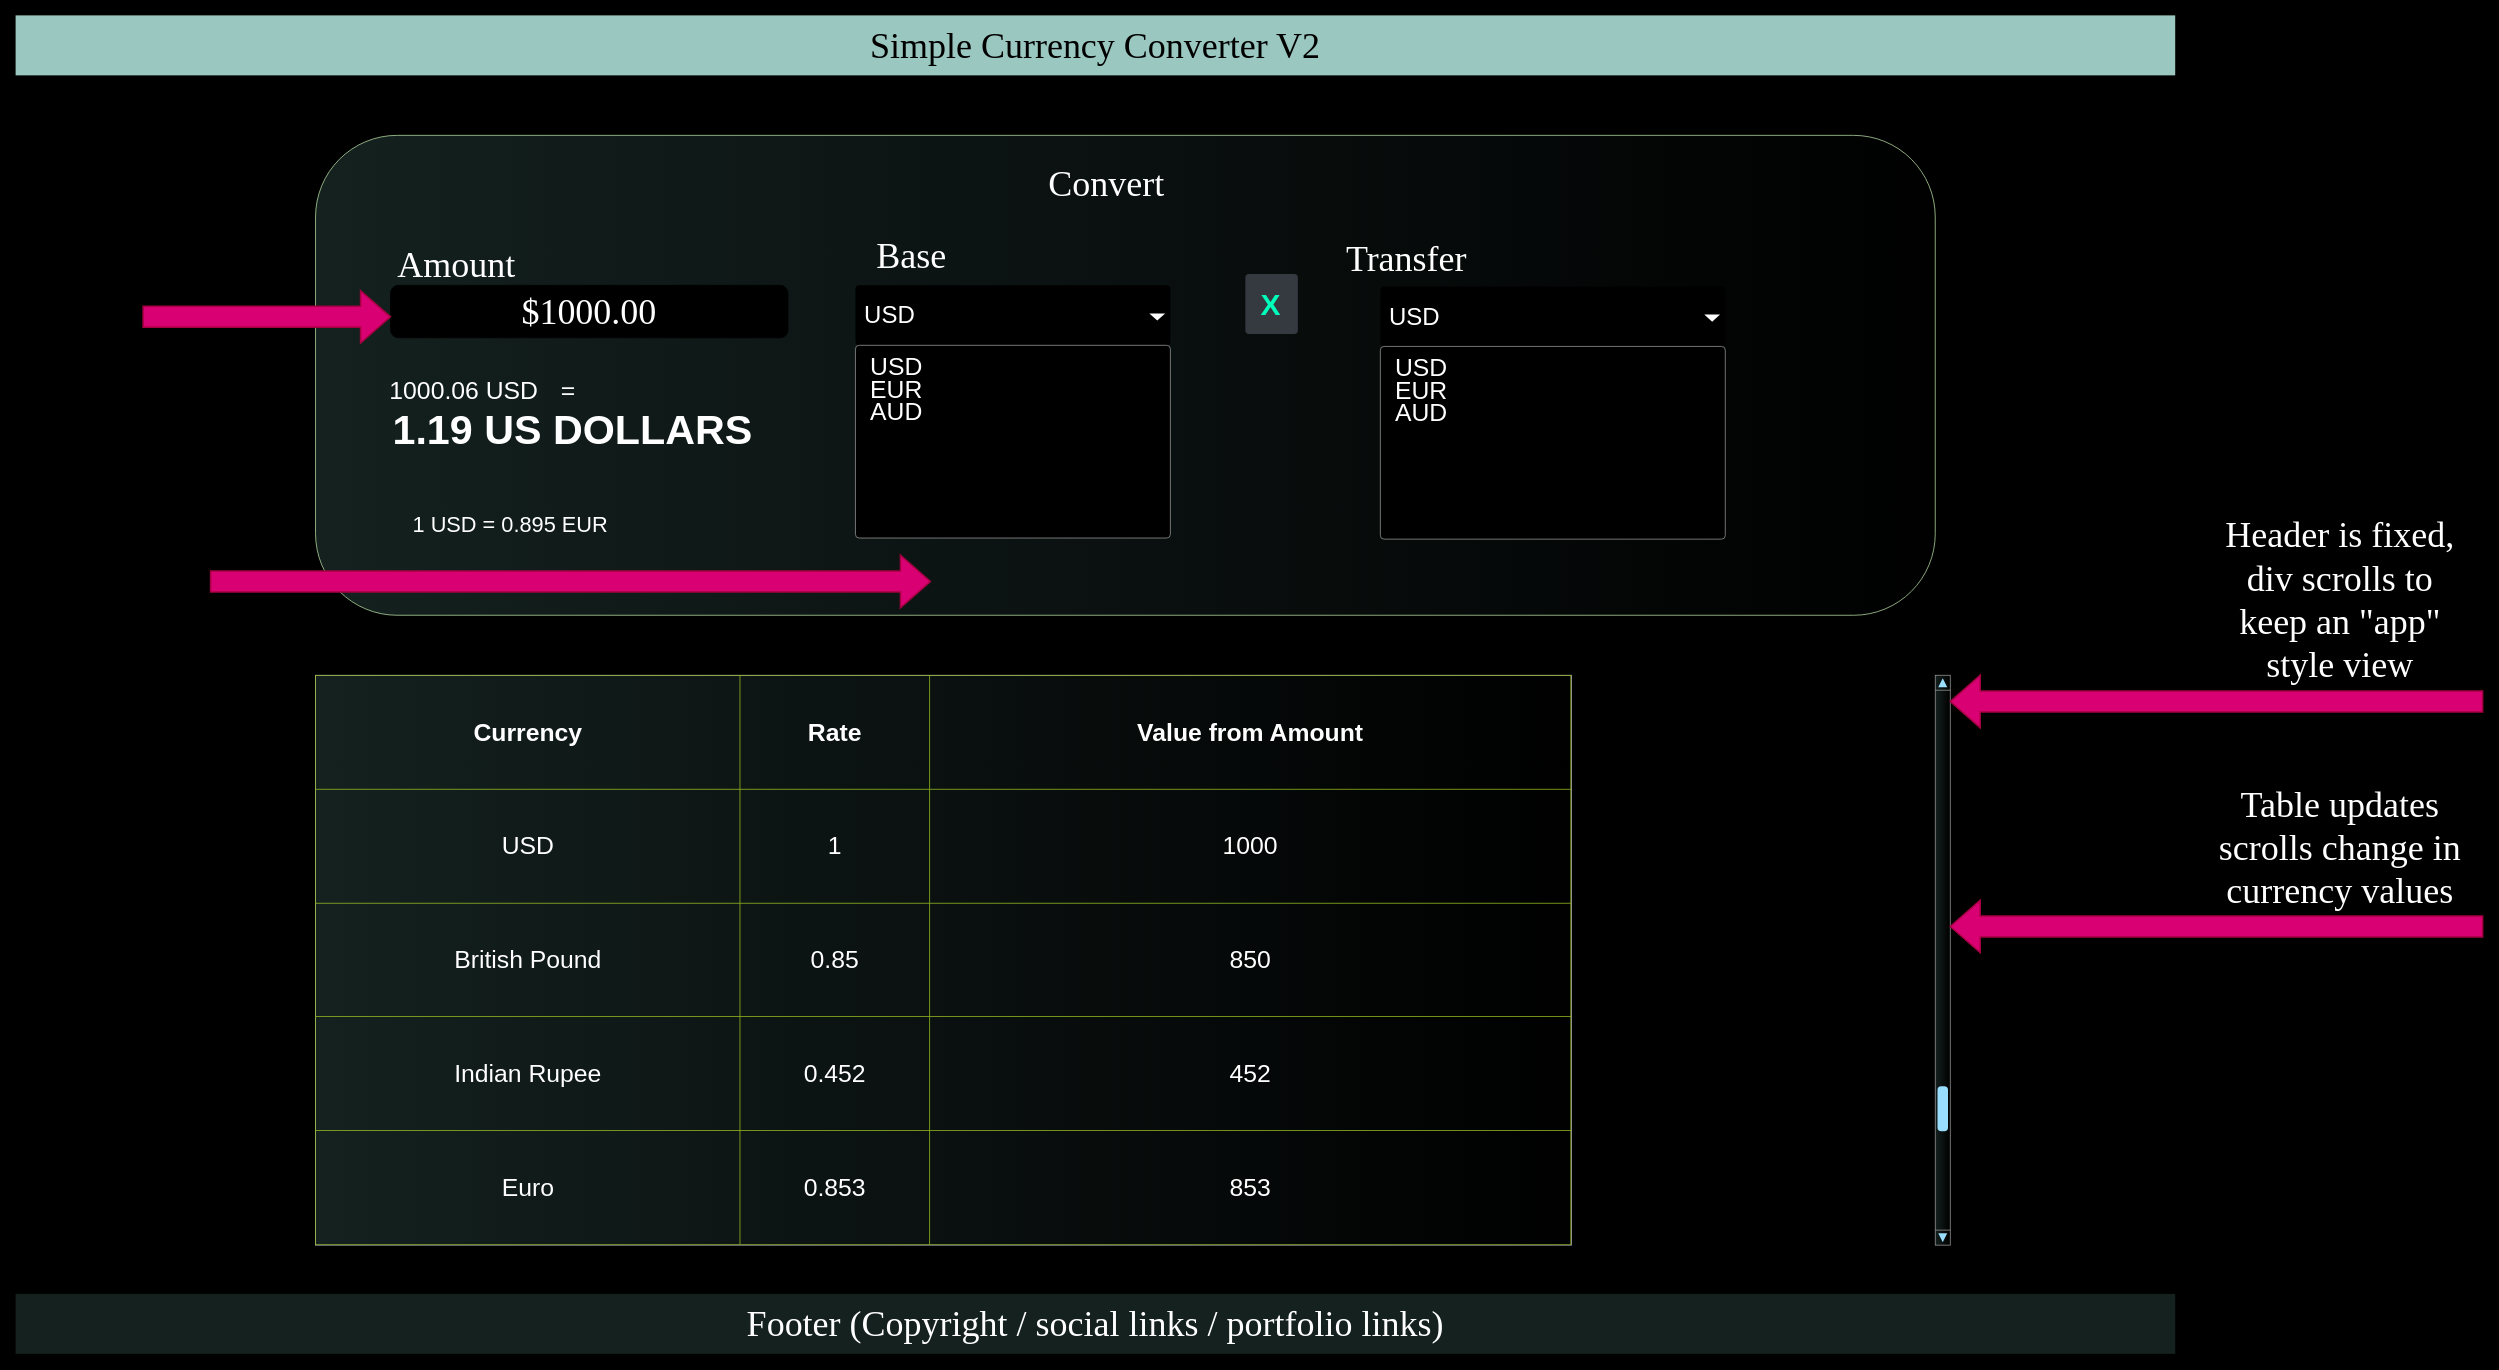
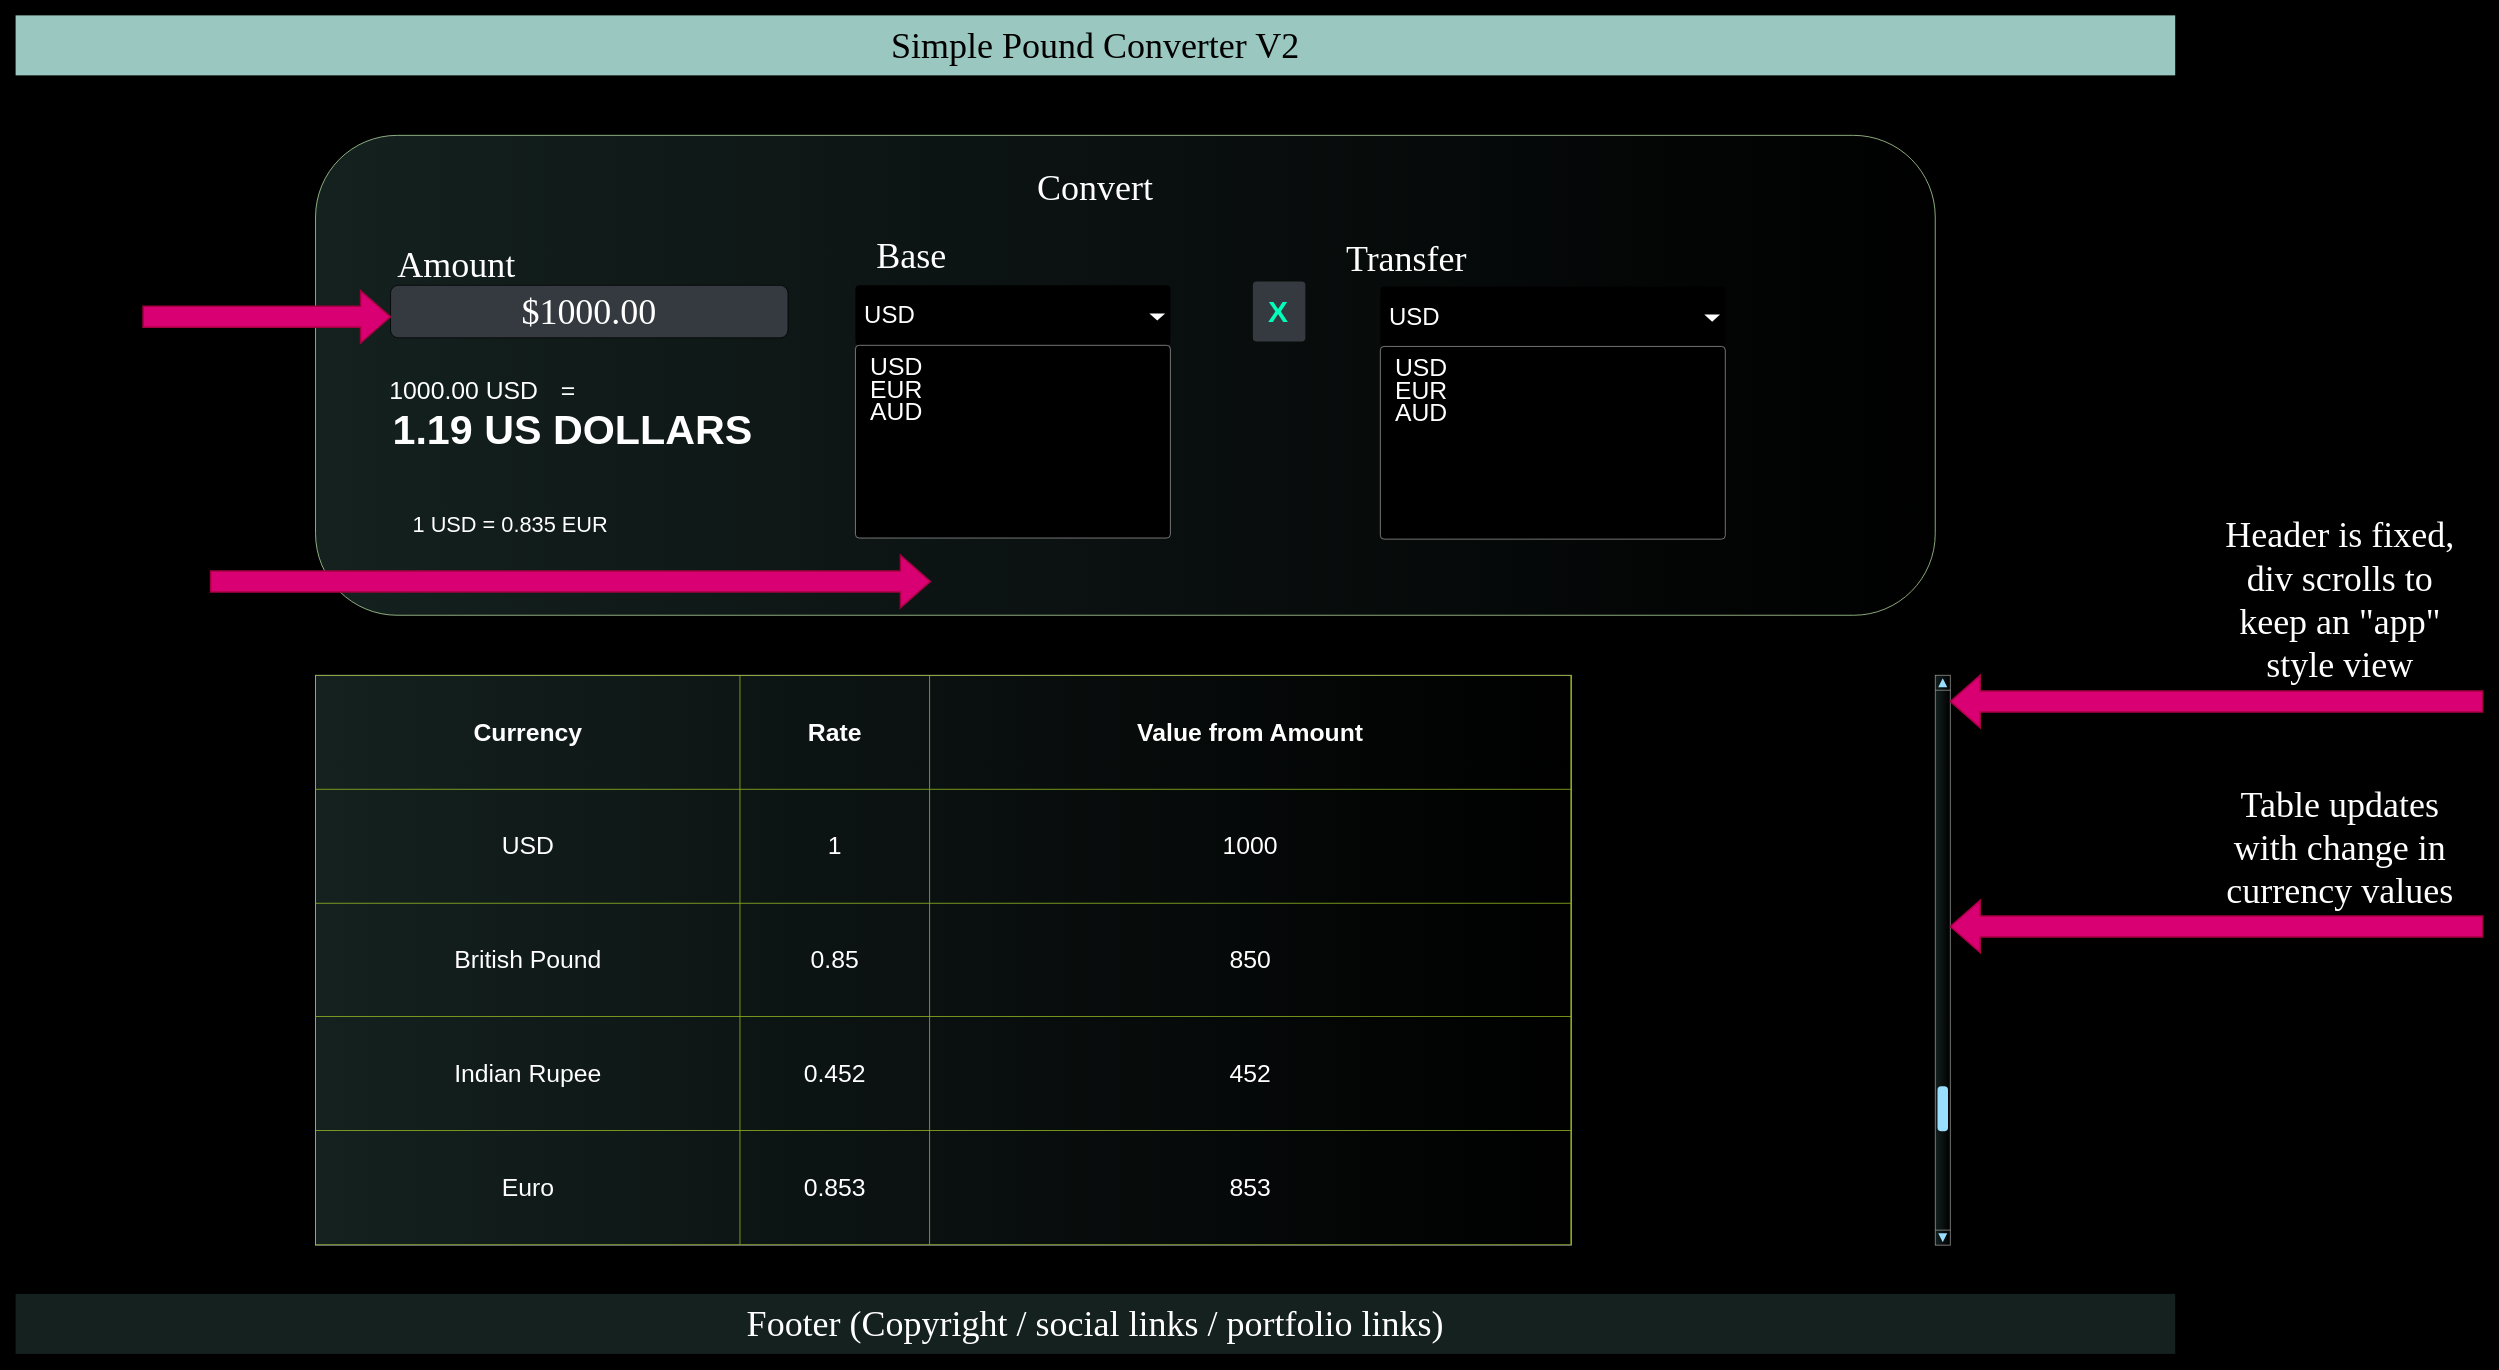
node "Simple Currency Converter V2": label "Simple Currency Converter V2" -> "Simple Pound Converter V2"
node "Convert": moved (1107, 184) -> (1095, 188)
node "X": moved (1272, 304) -> (1279, 312)
node "$1000.00": fillcolor #000000 -> #343a40
node "1000.06 USD": label "1000.06 USD" -> "1000.00 USD"
node "1 USD = 0.895 EUR": label "1 USD = 0.895 EUR" -> "1 USD = 0.835 EUR"
node "Table updates scrolls change in currency values": label "Table updates scrolls change in currency values" -> "Table updates with change in currency values"
